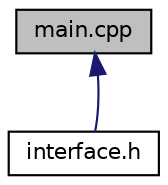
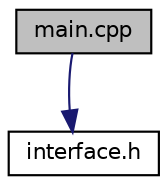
edge "interface.h" -> "main.cpp": reversed
